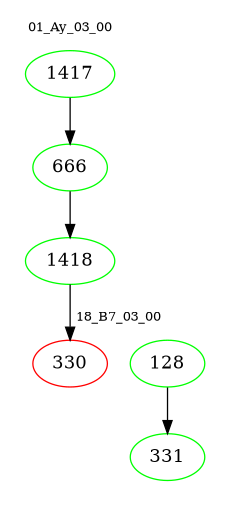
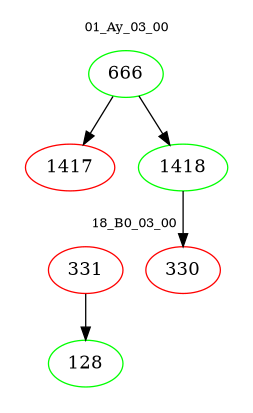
node "1417": color green -> red
edge "1417" -> "666": reversed
cluster "18_B7_03_00": label "18_B7_03_00" -> "18_B0_03_00"
edge "128" -> "331": reversed
node "331": color green -> red
